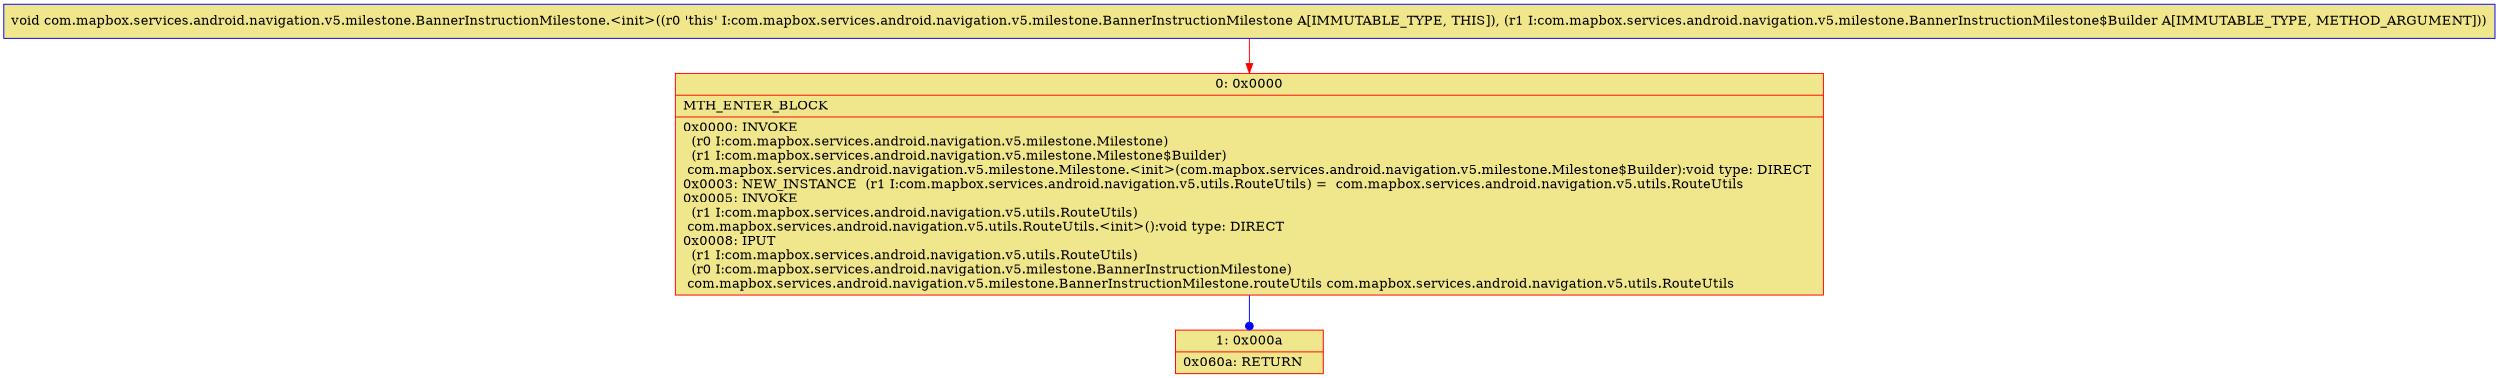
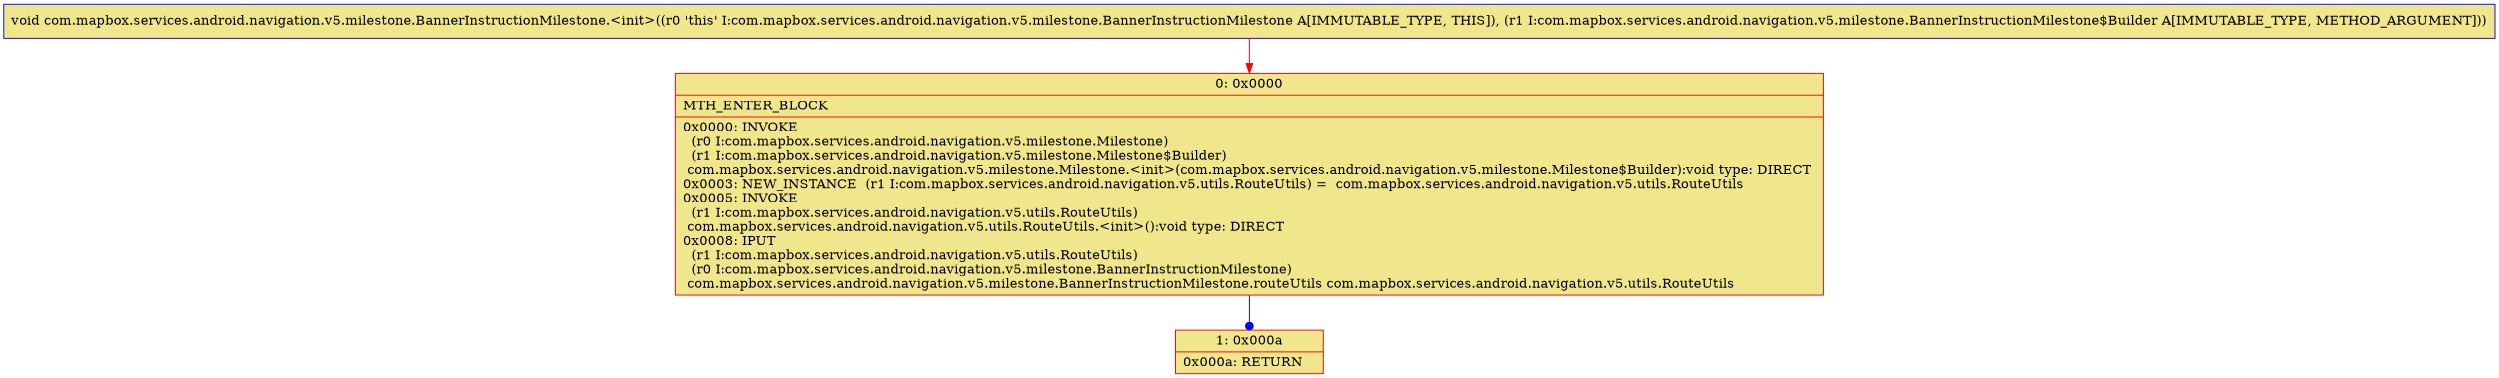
node "1: 0x000a": text "0x060a: RETURN" -> "0x000a: RETURN"
